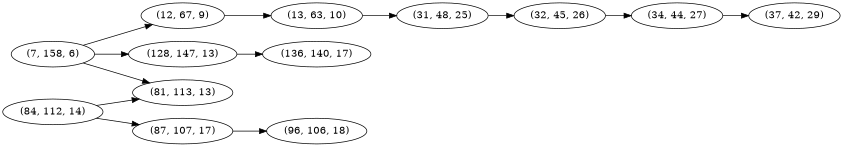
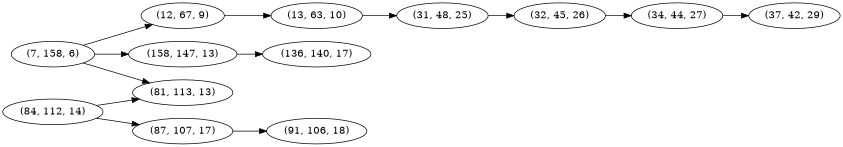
node "(128, 147, 13)": label "(128, 147, 13)" -> "(158, 147, 13)"
node "(96, 106, 18)": label "(96, 106, 18)" -> "(91, 106, 18)"
